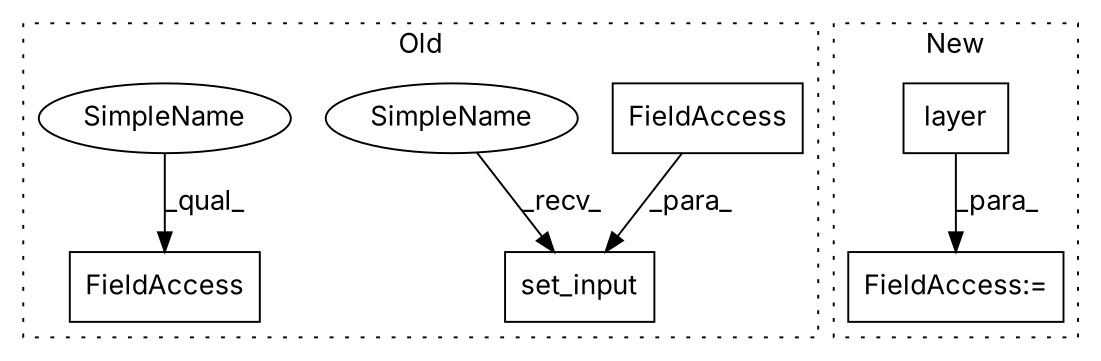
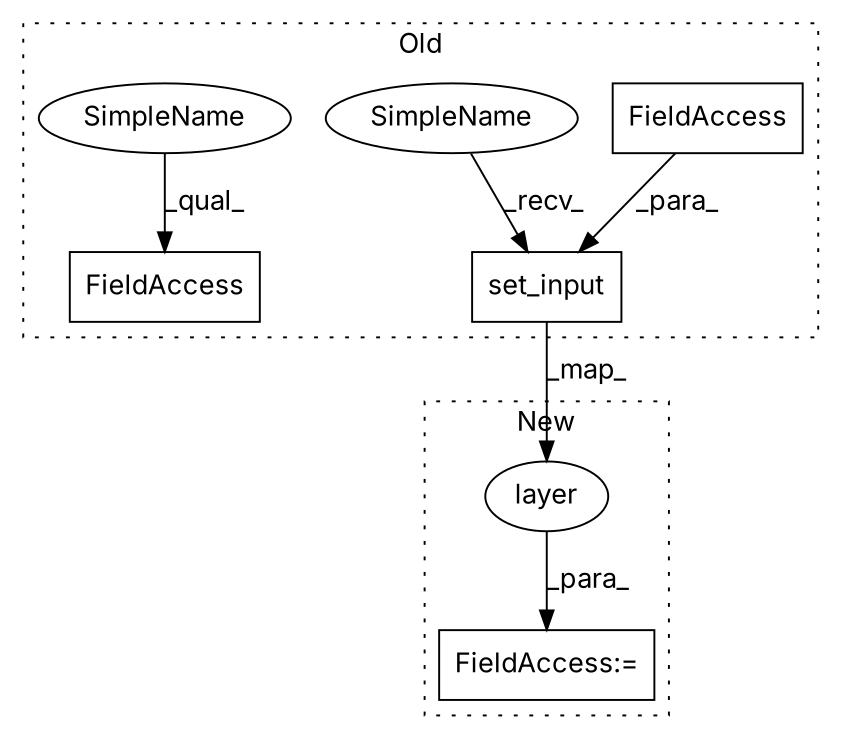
node "layer": shape box -> ellipse
edge "set_input" -> "layer": added, label "_map_"
